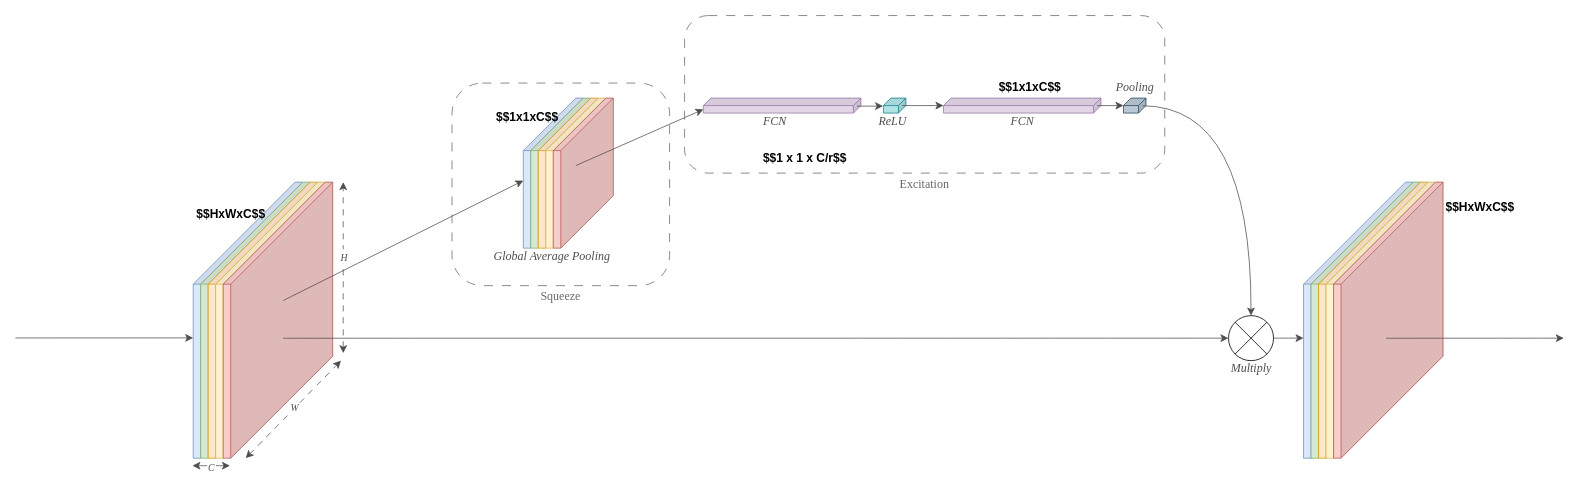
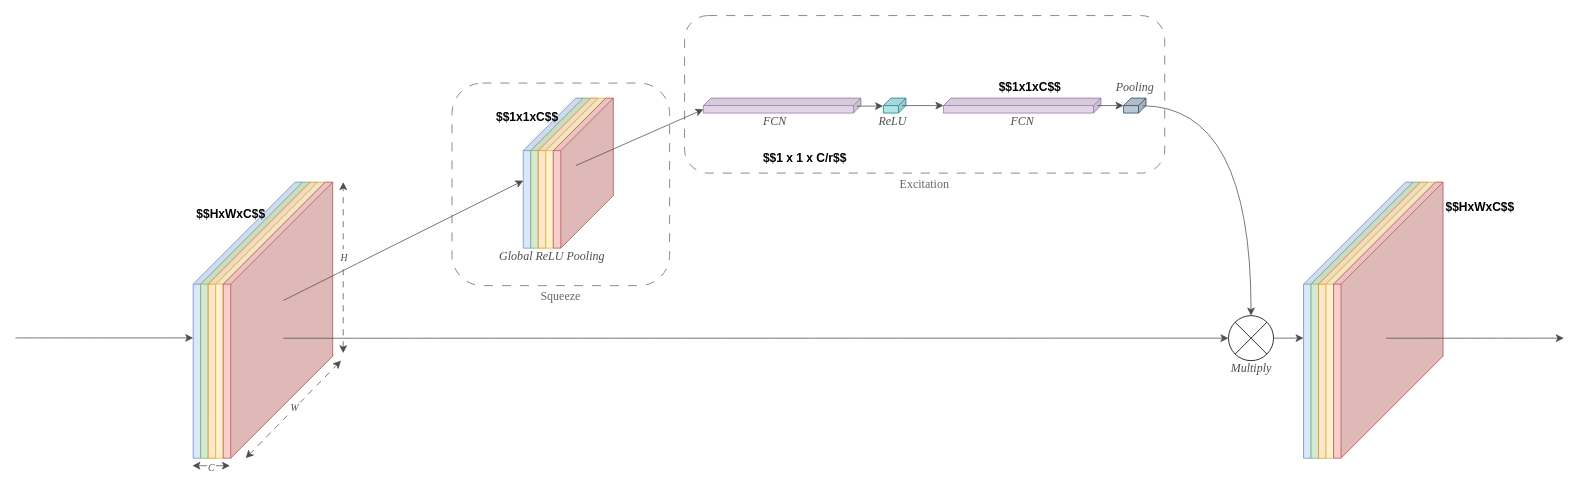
node "Global Average Pooling": label "Global Average Pooling" -> "Global ReLU Pooling"
